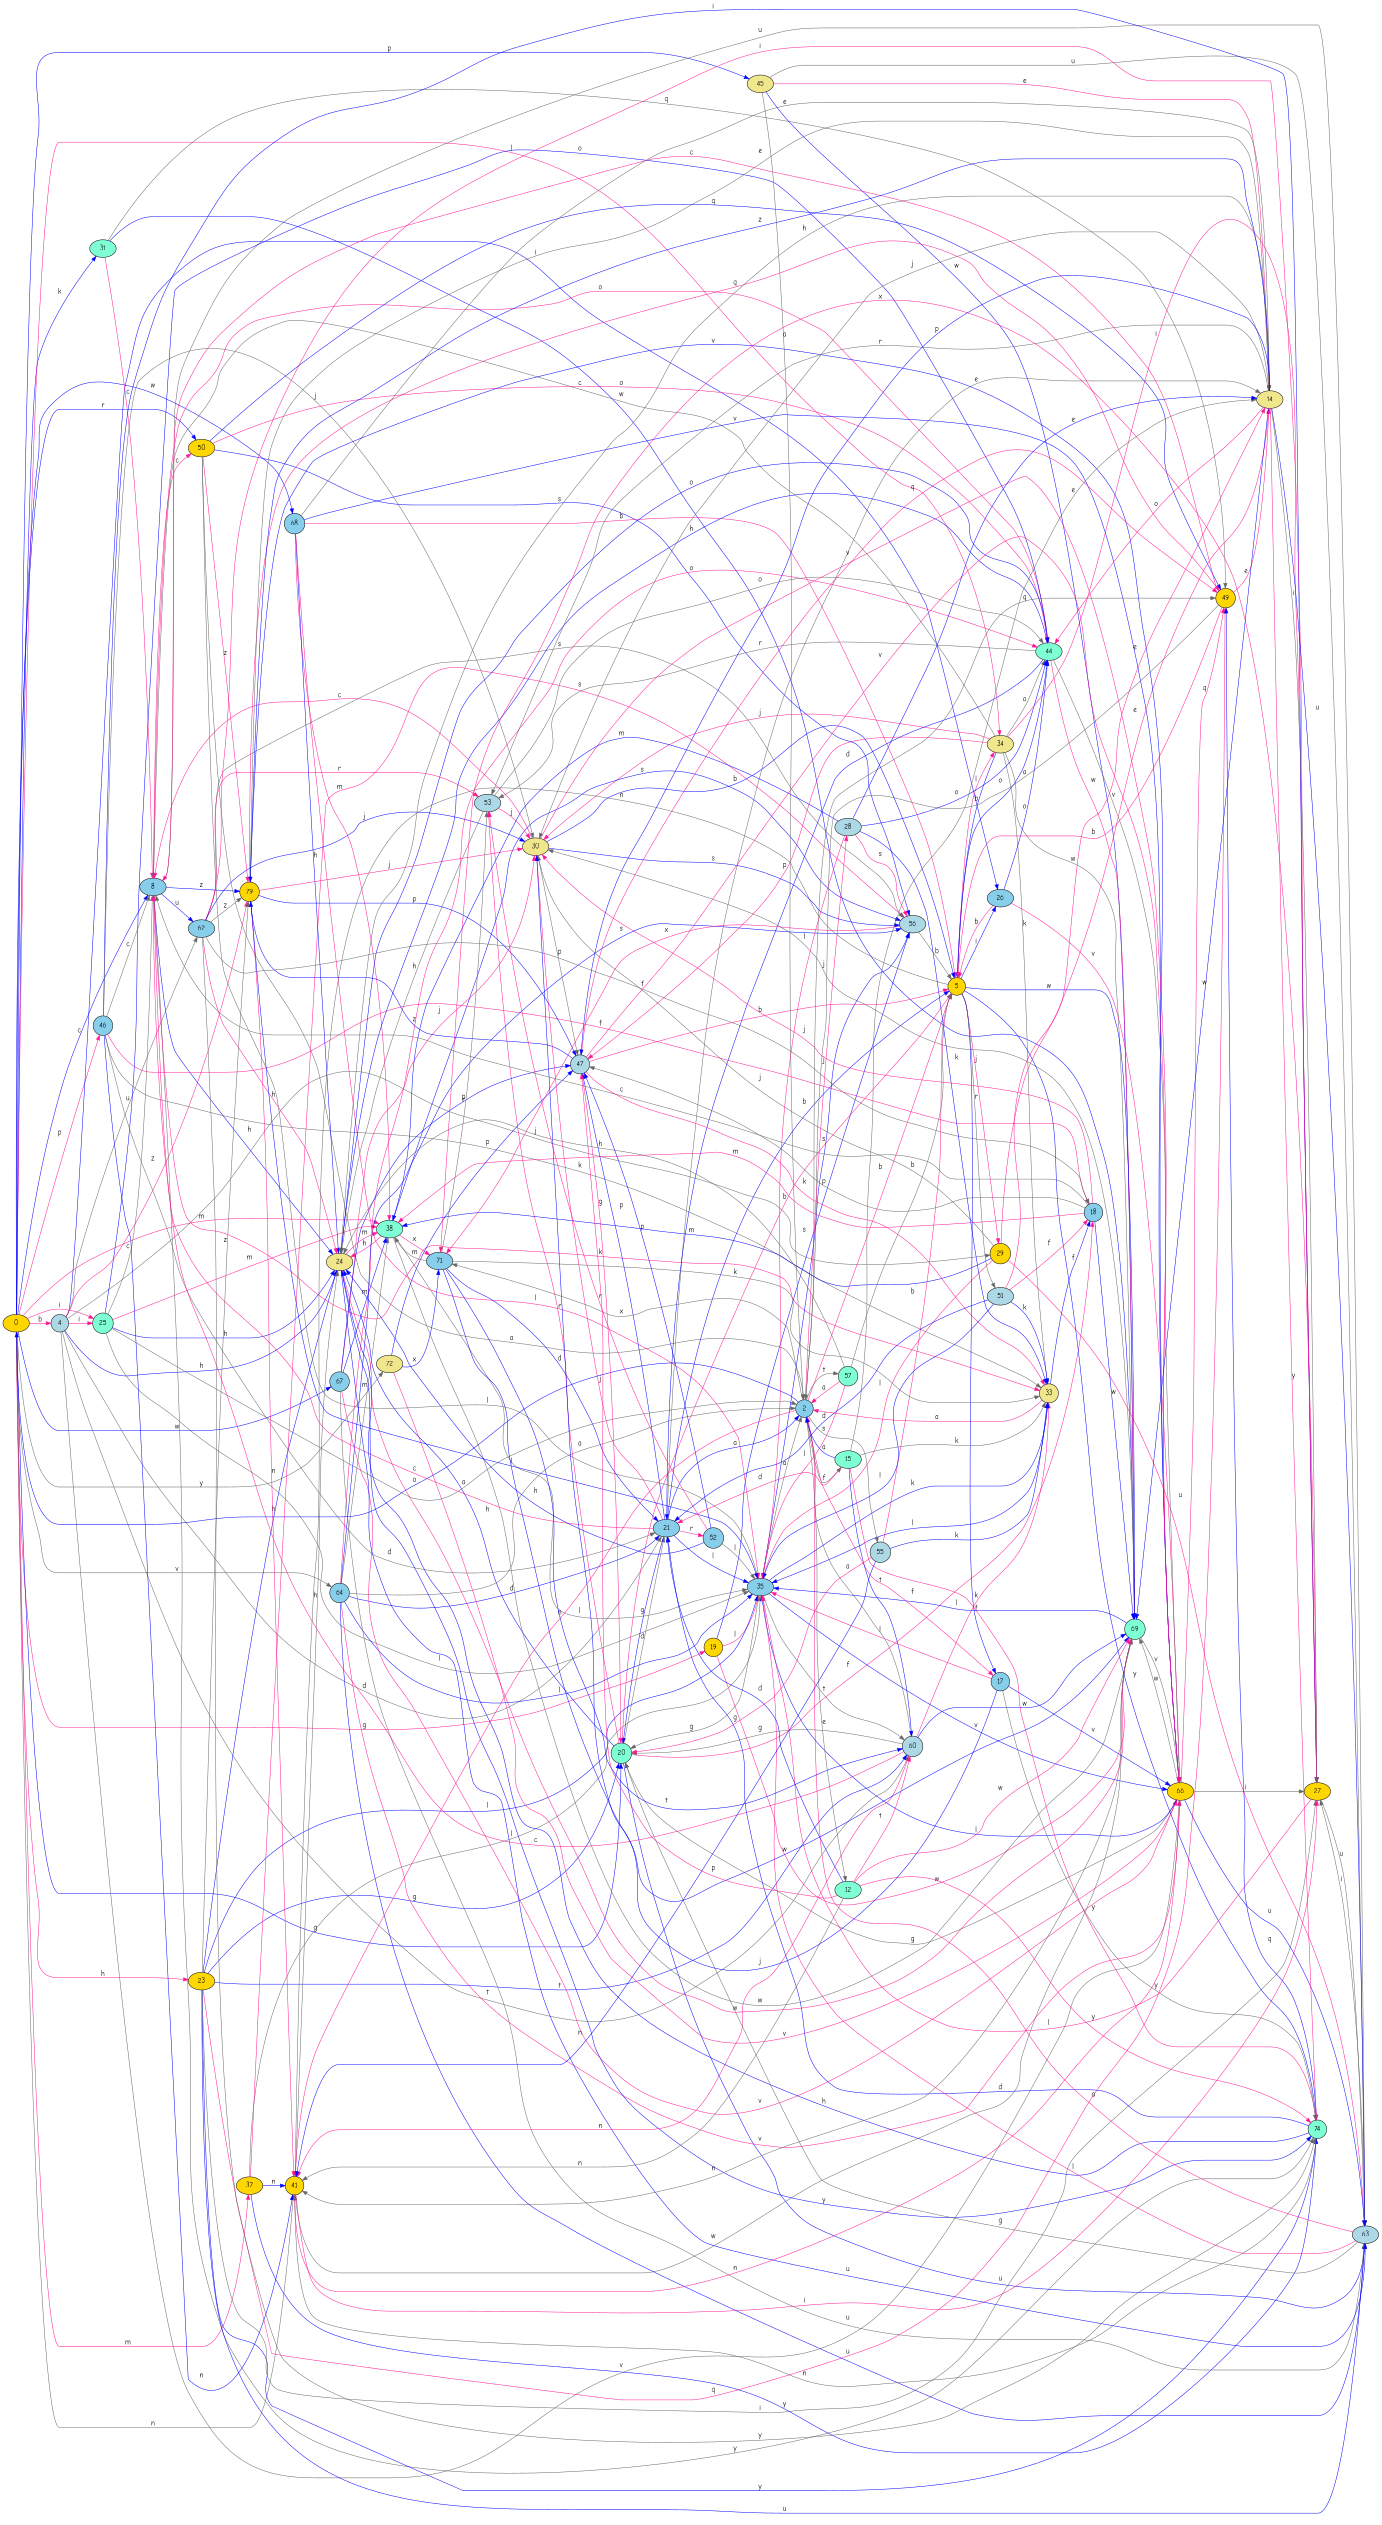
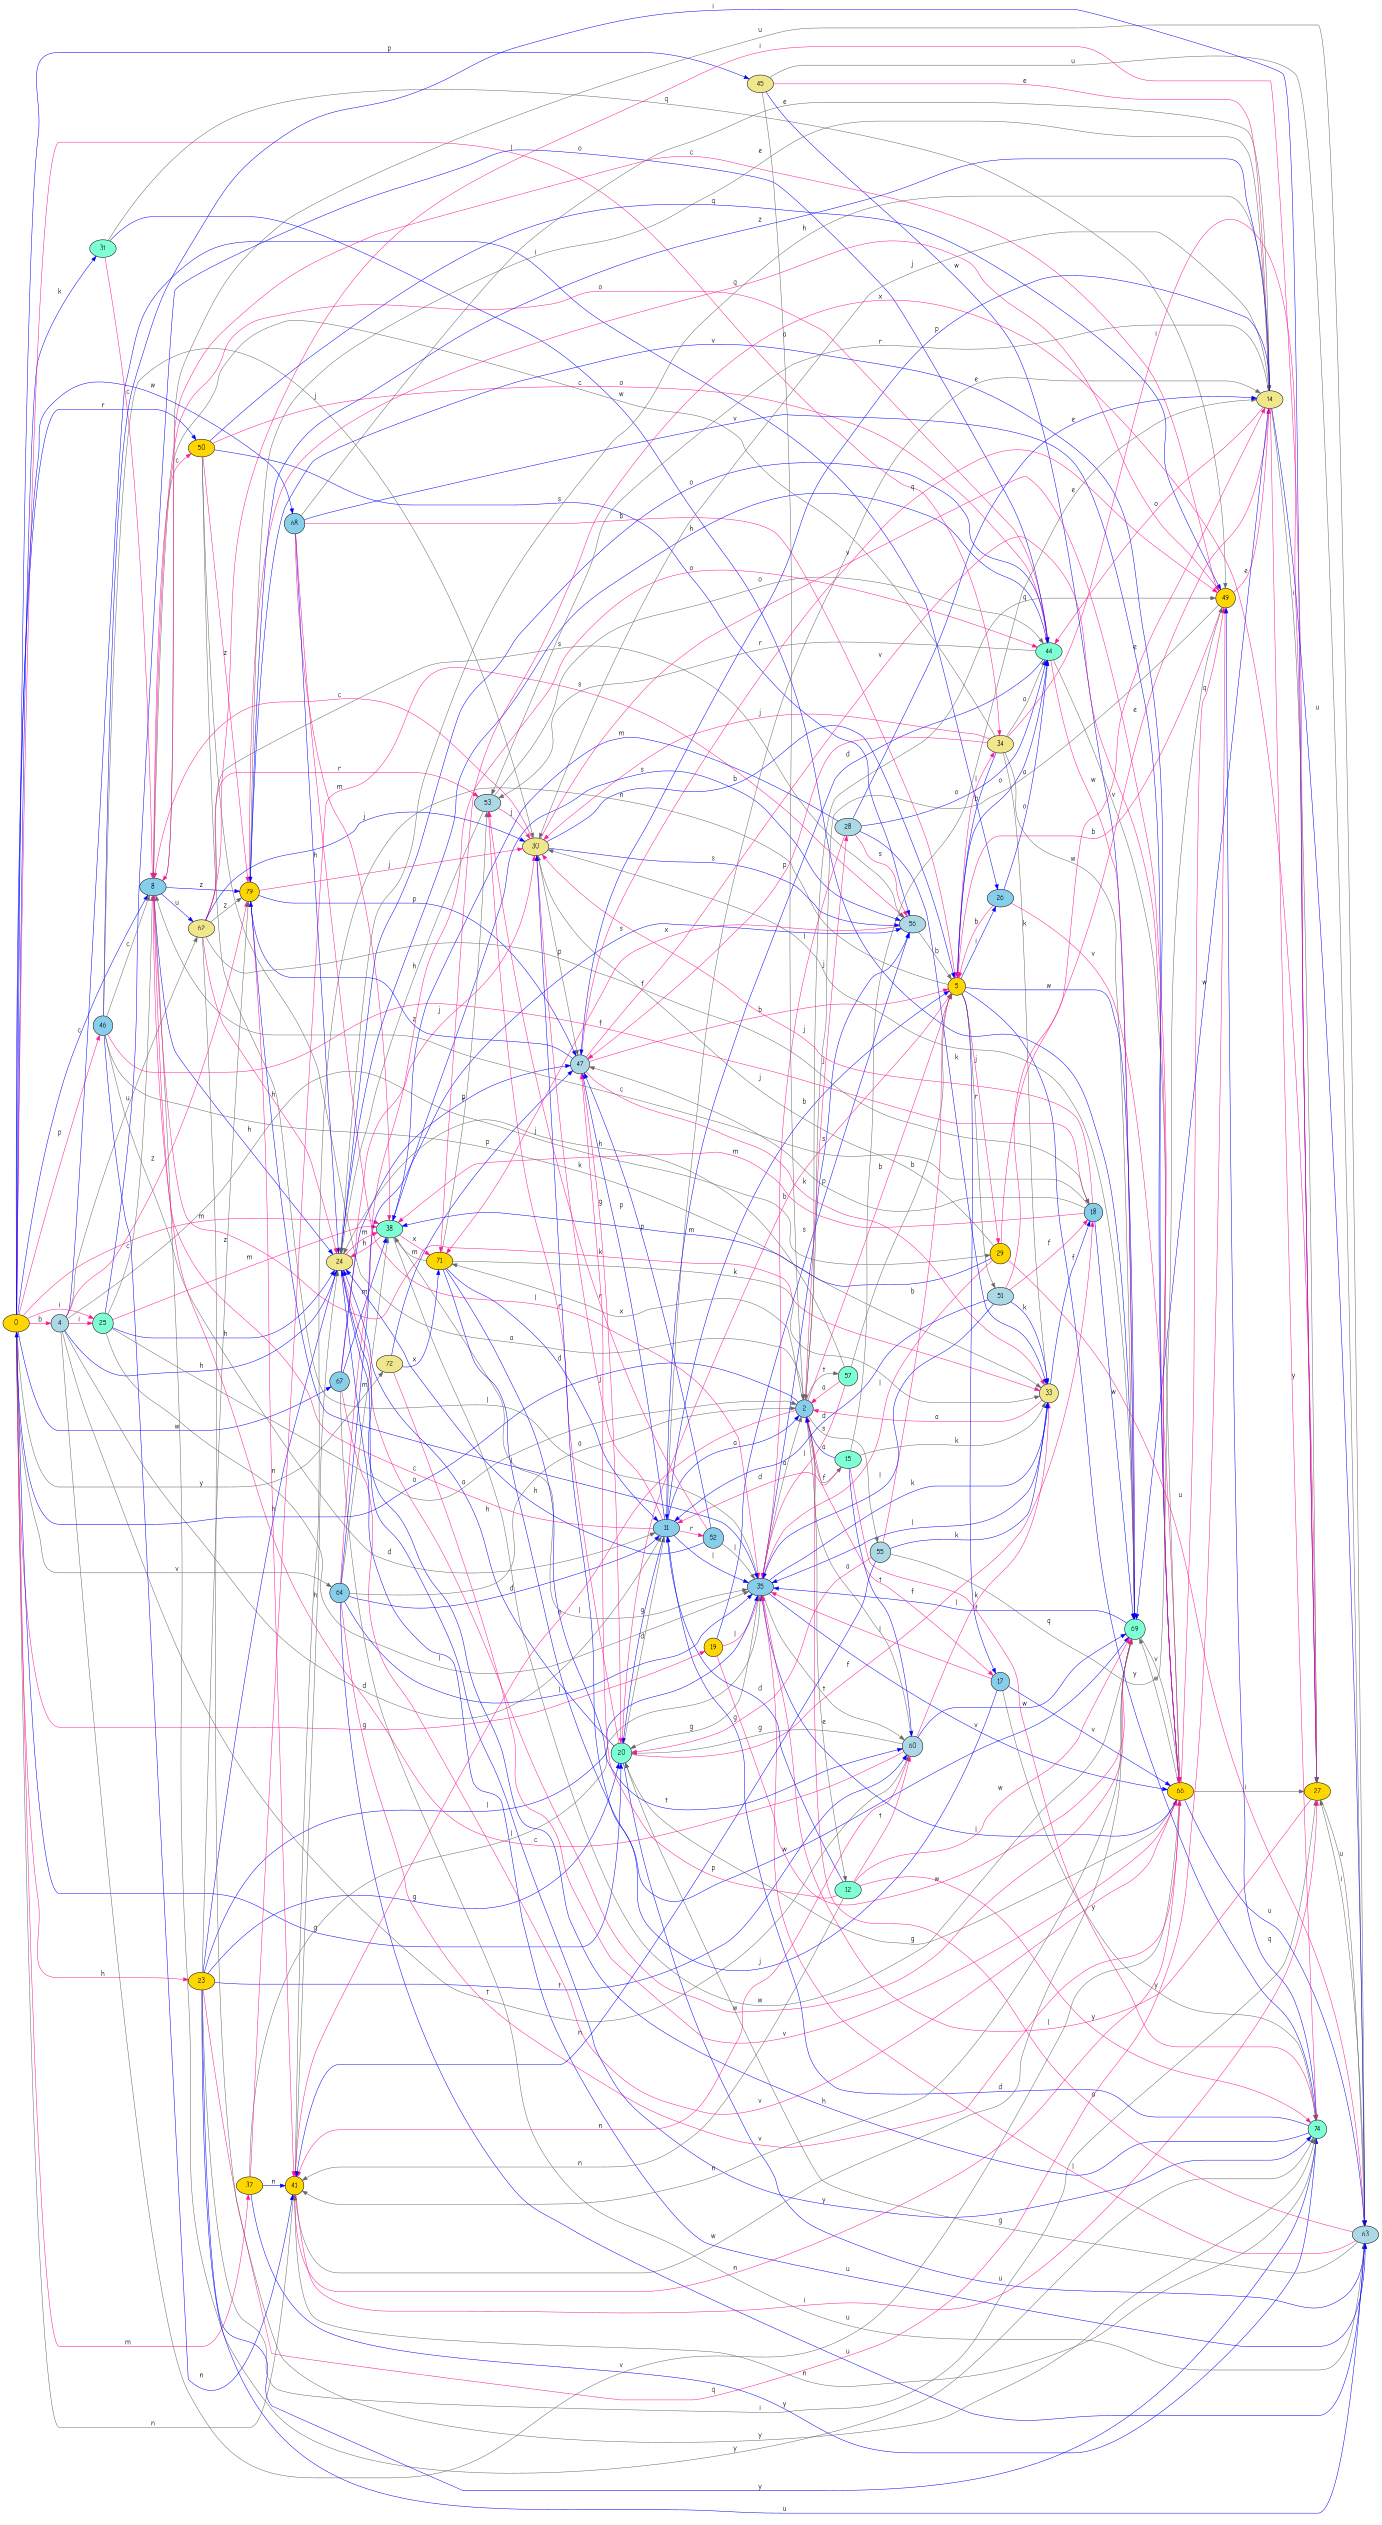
node "62": fillcolor skyblue -> khaki
edge "55" -> "49": added, label "q"
node "71": fillcolor skyblue -> gold
node "21": label "21" -> "11"
